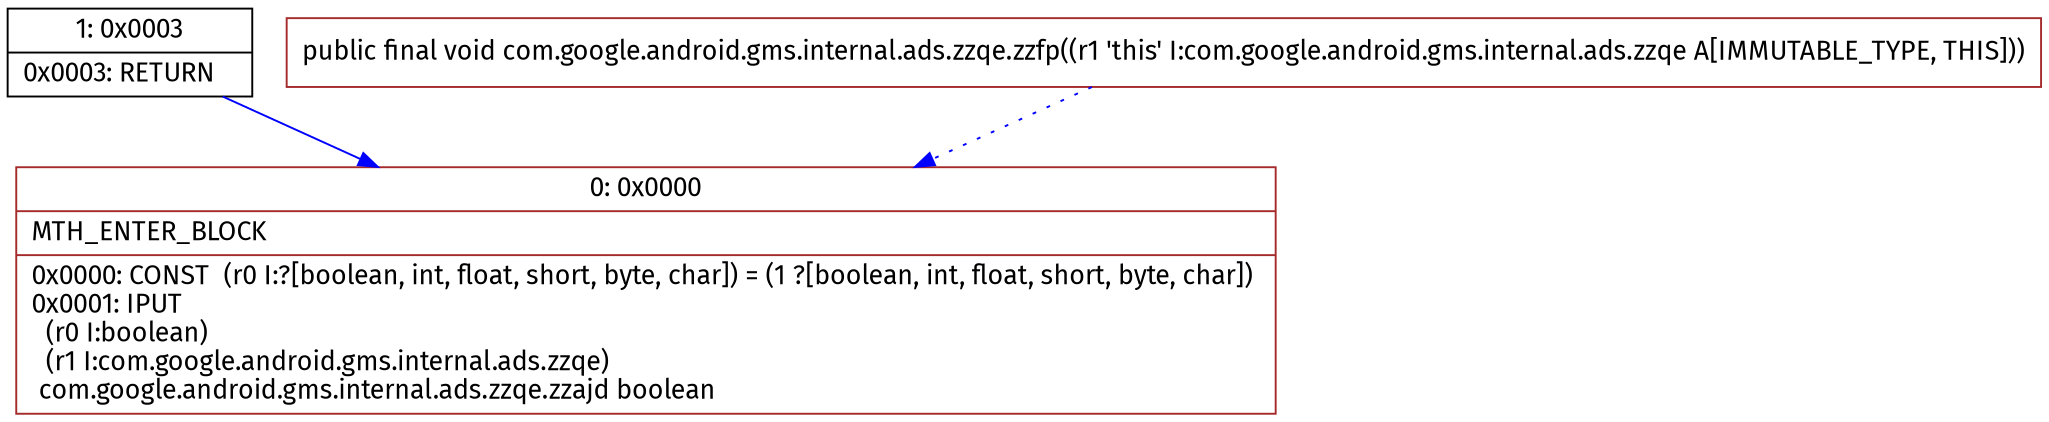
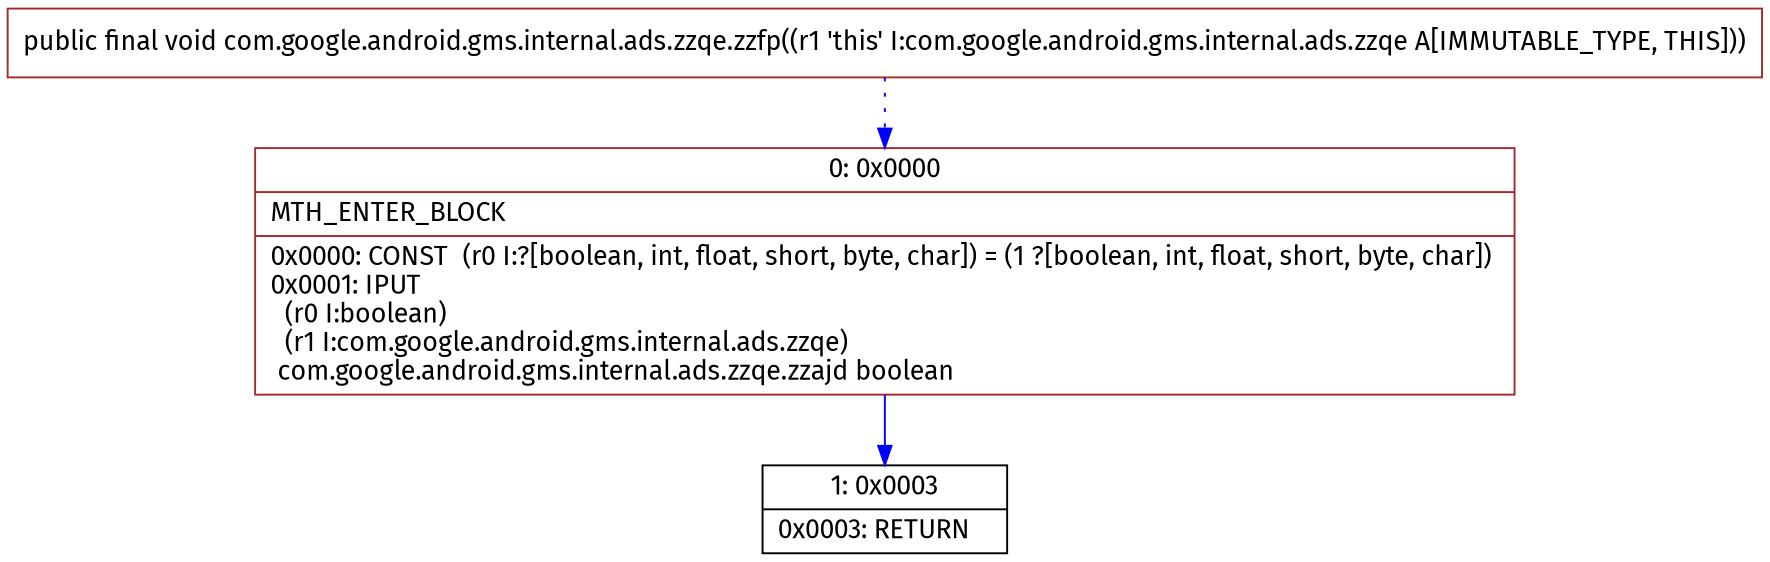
edge "1: 0x0003" -> "0: 0x0000": reversed
